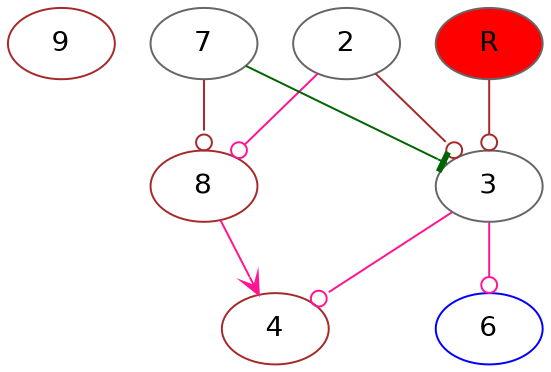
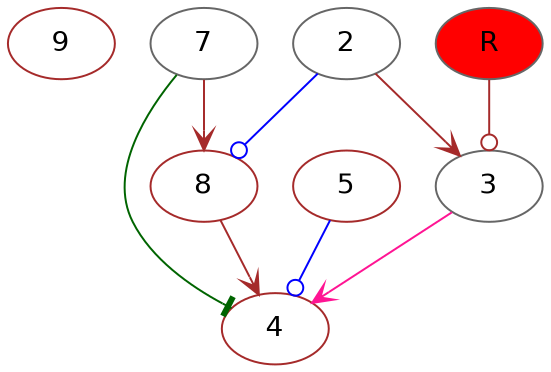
edge "7" -> "8": arrowhead odot -> vee
edge "2" -> "3": arrowhead odot -> vee
edge "2" -> "8": color deeppink -> blue
edge "7" -> "3": now "7" -> "4"
node "5": added
edge "8" -> "4": color deeppink -> brown
edge "3" -> "4": arrowhead odot -> vee
node "6": removed
